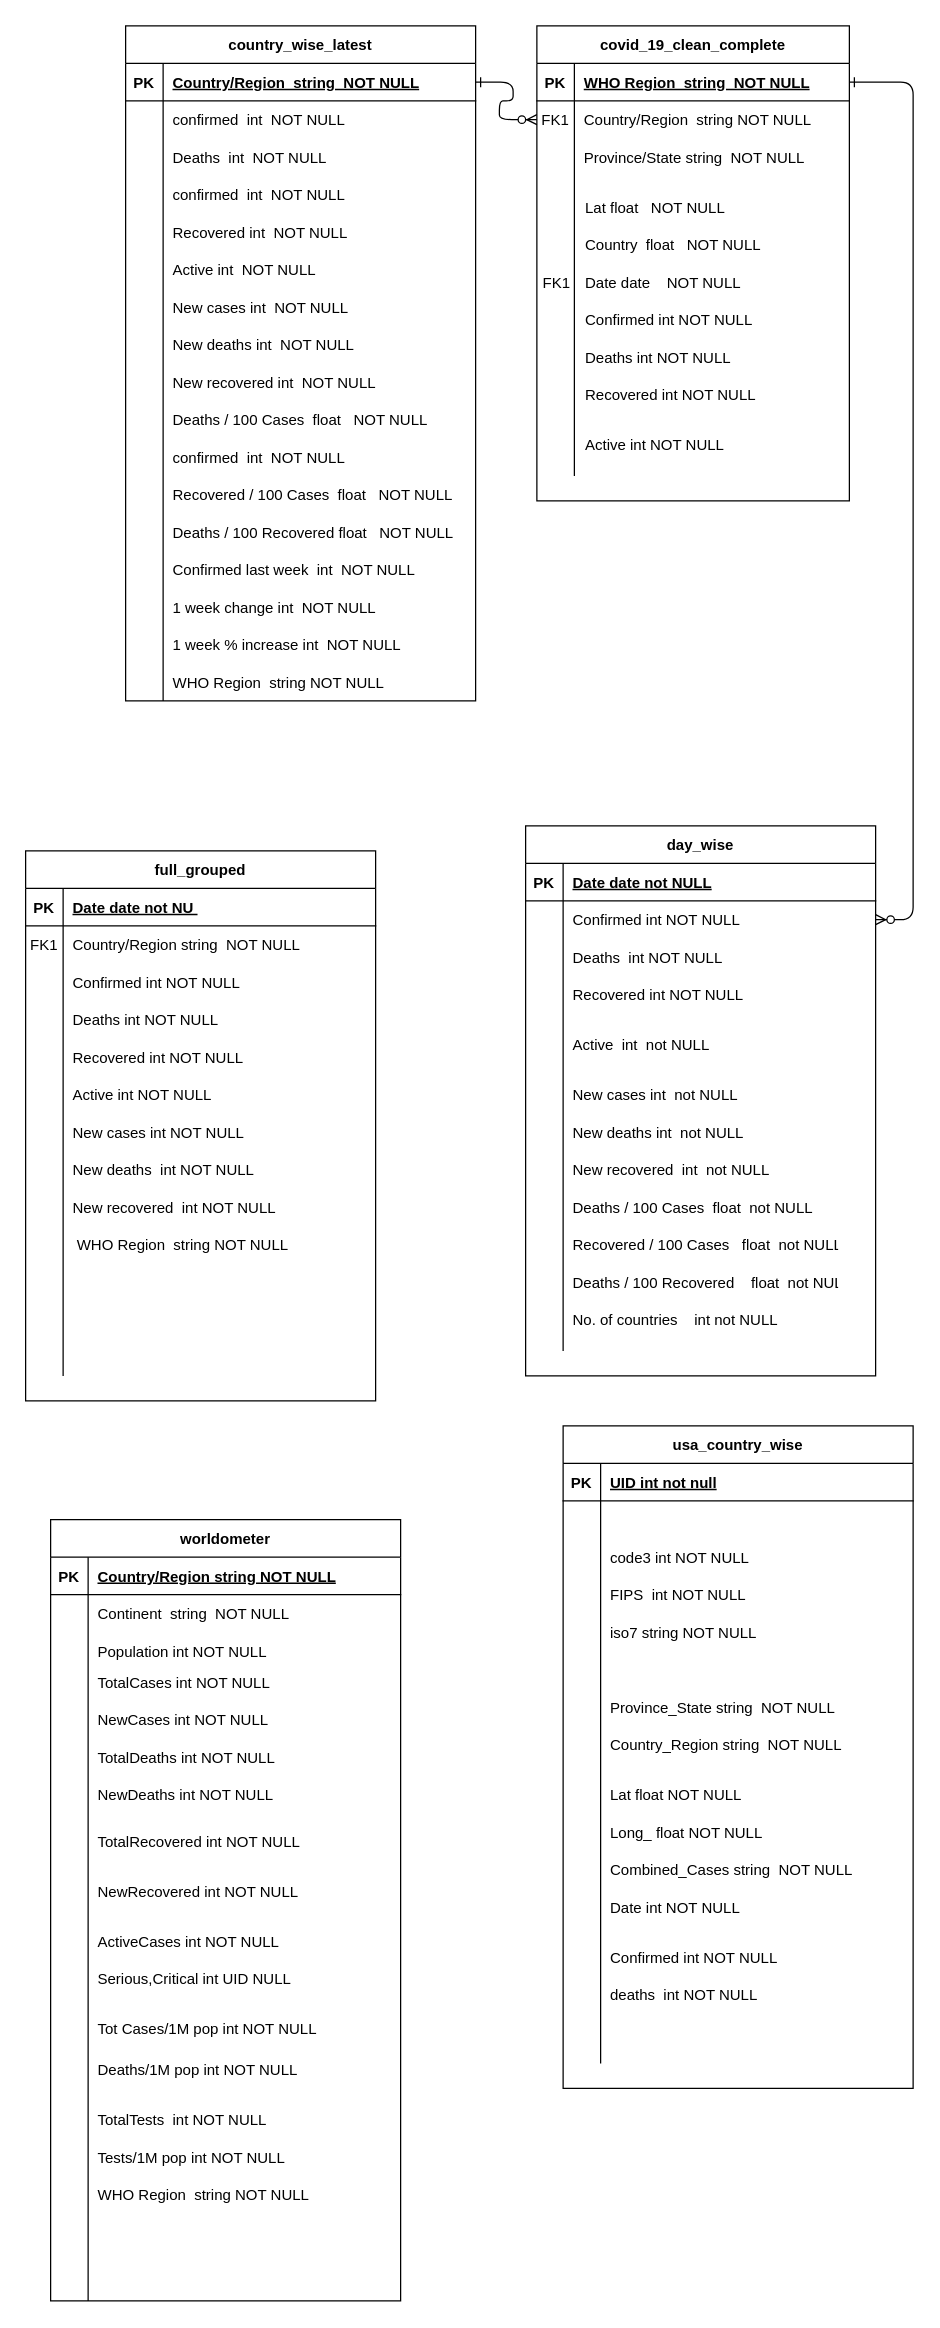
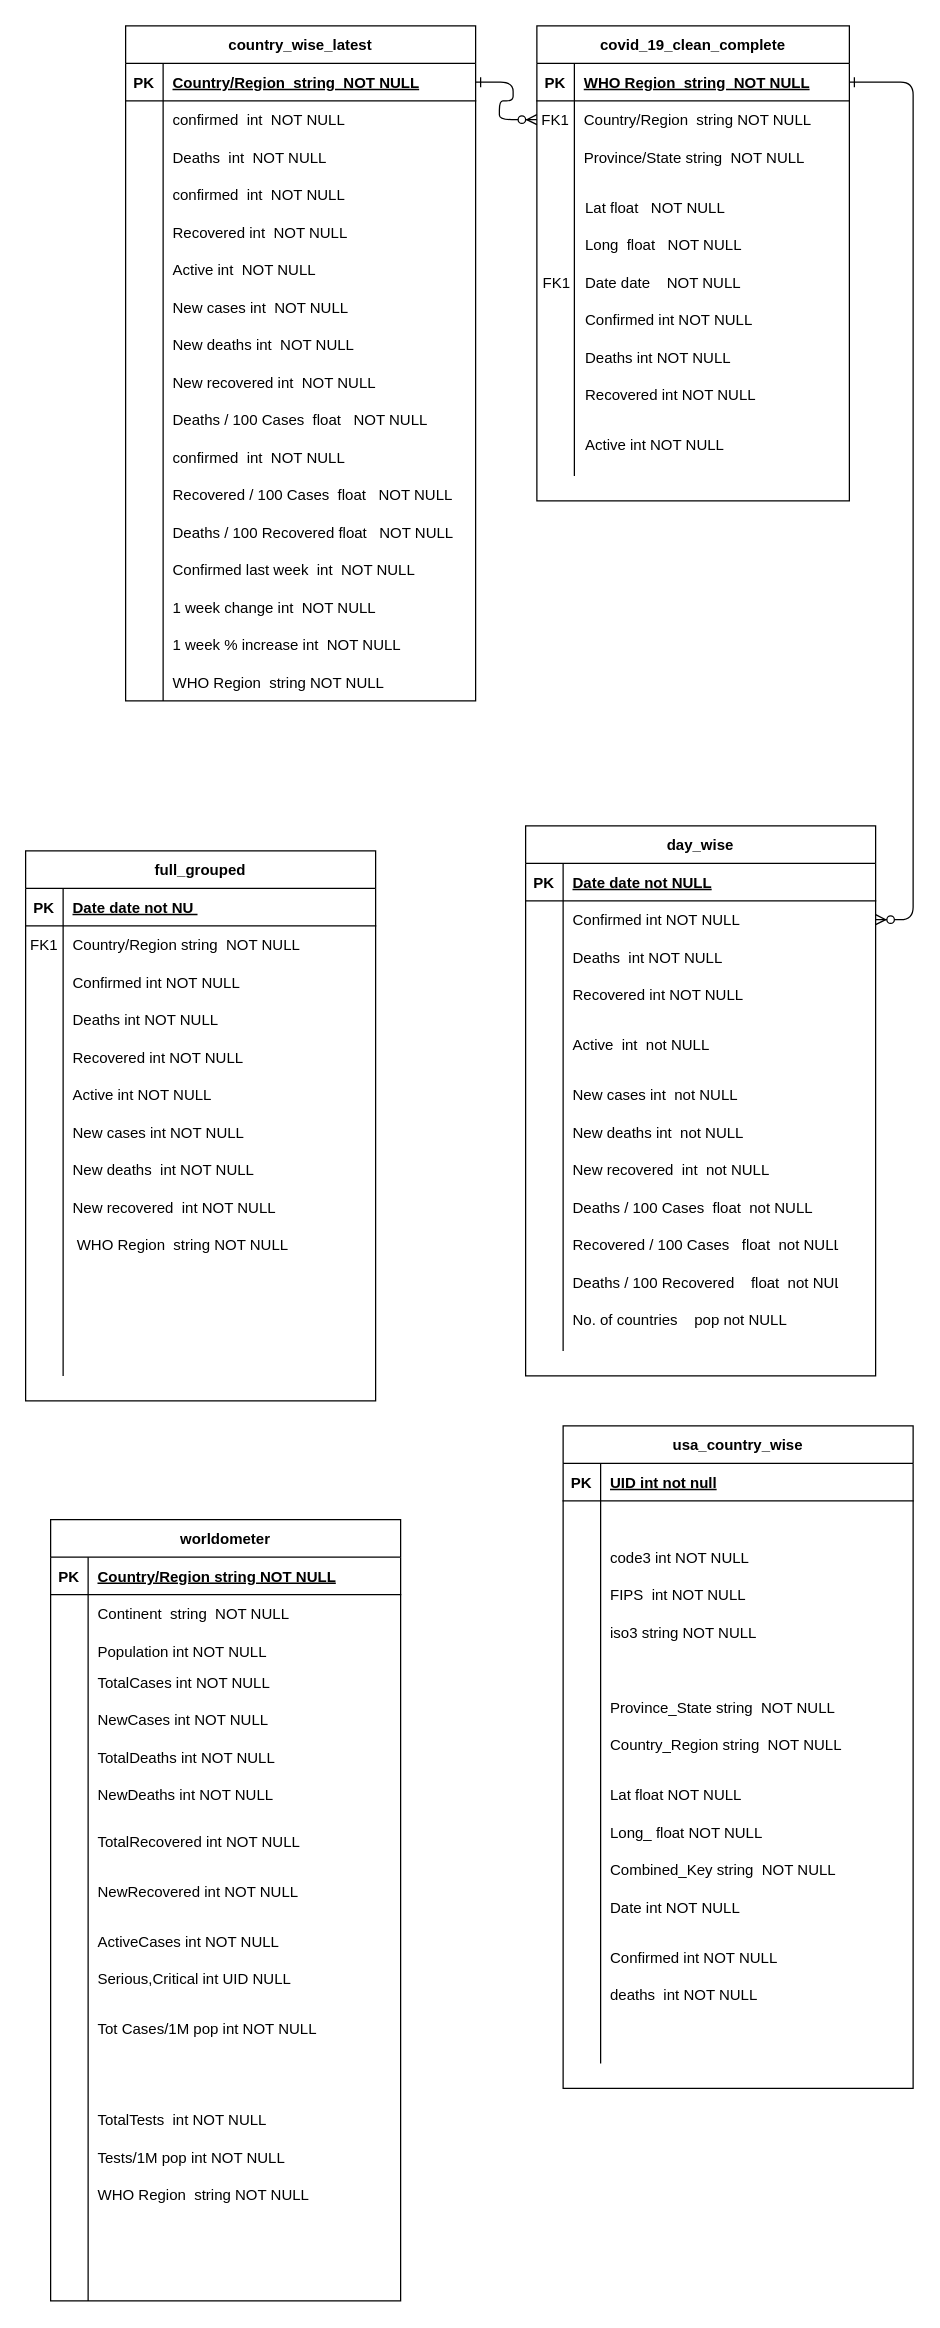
node "Country float NOT NULL": label "Country float NOT NULL" -> "Long float NOT NULL"
node "No. of countries int not NULL": label "No. of countries int not NULL" -> "No. of countries pop not NULL"
node "iso7 string NOT NULL": label "iso7 string NOT NULL" -> "iso3 string NOT NULL"
node "Combined_Cases string NOT NULL": label "Combined_Cases string NOT NULL" -> "Combined_Key string NOT NULL"
node "Deaths/1M pop int NOT NULL": removed
